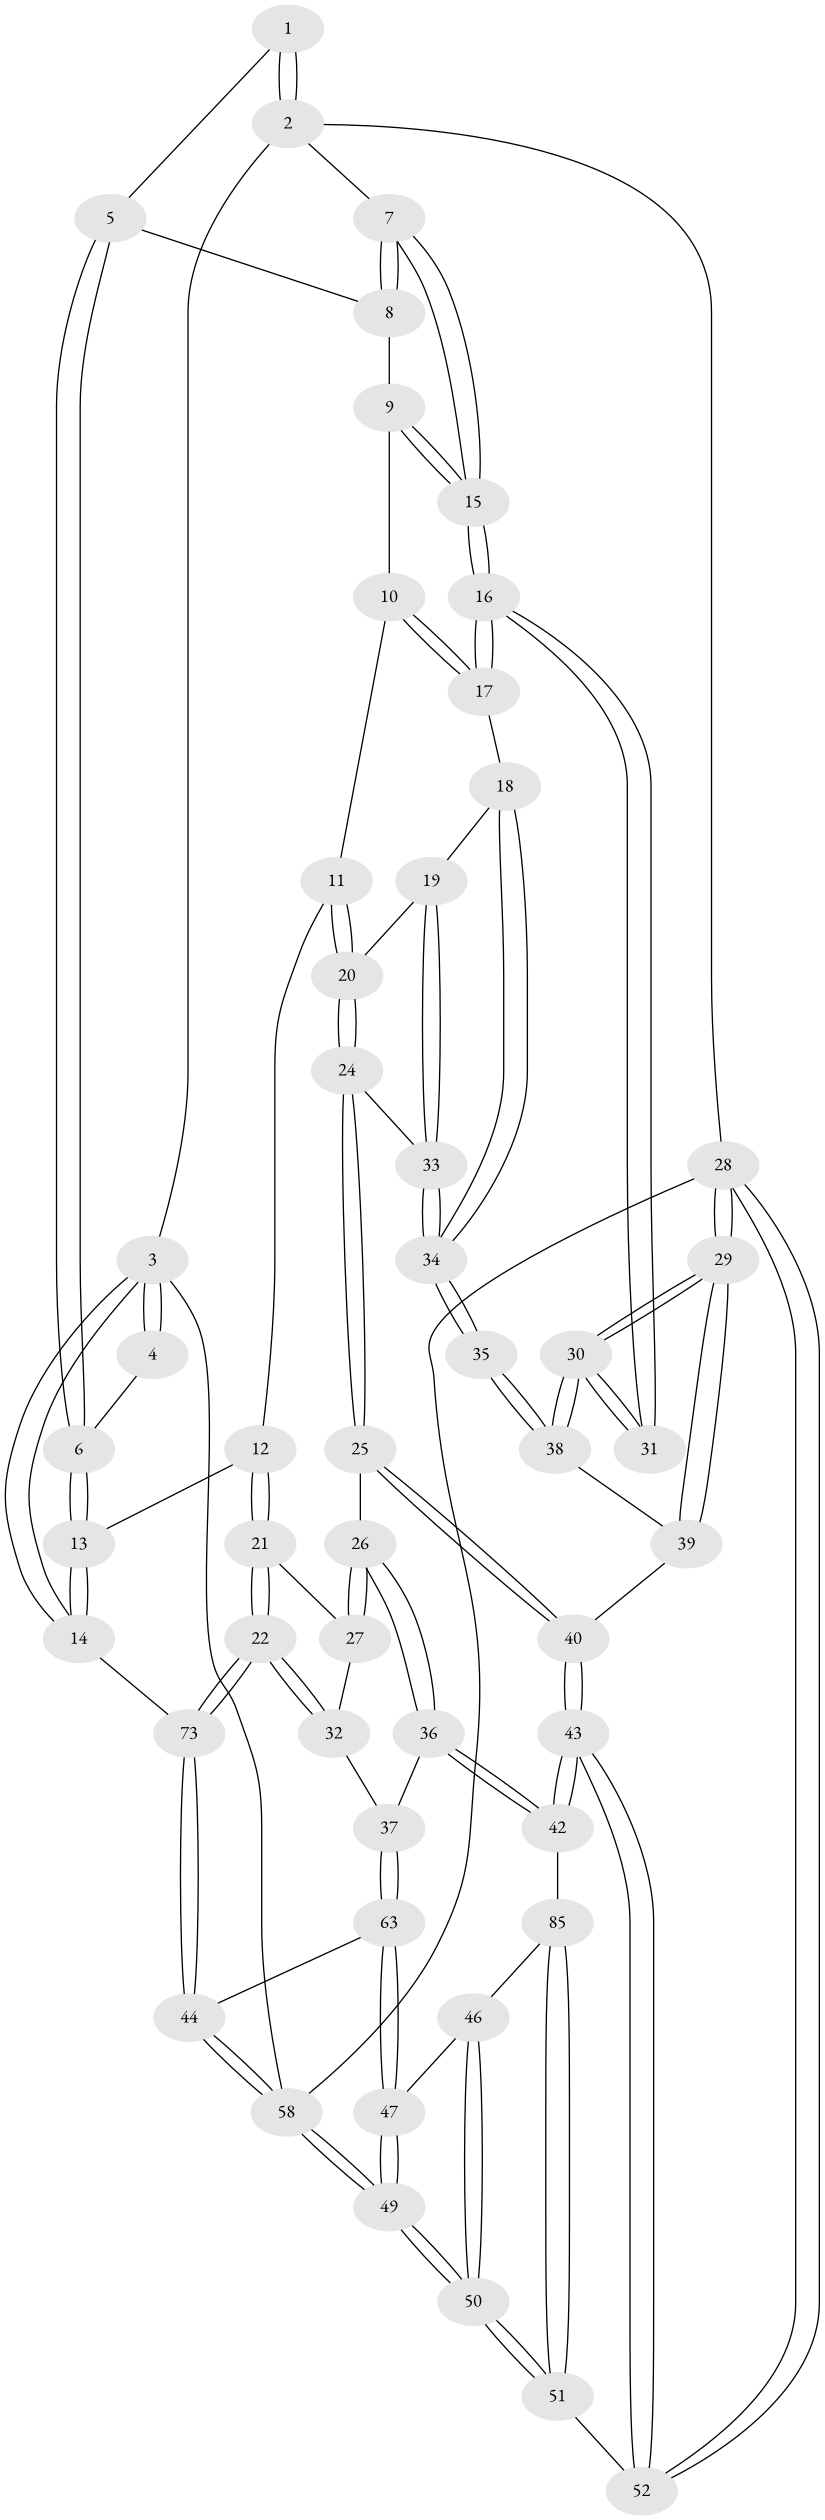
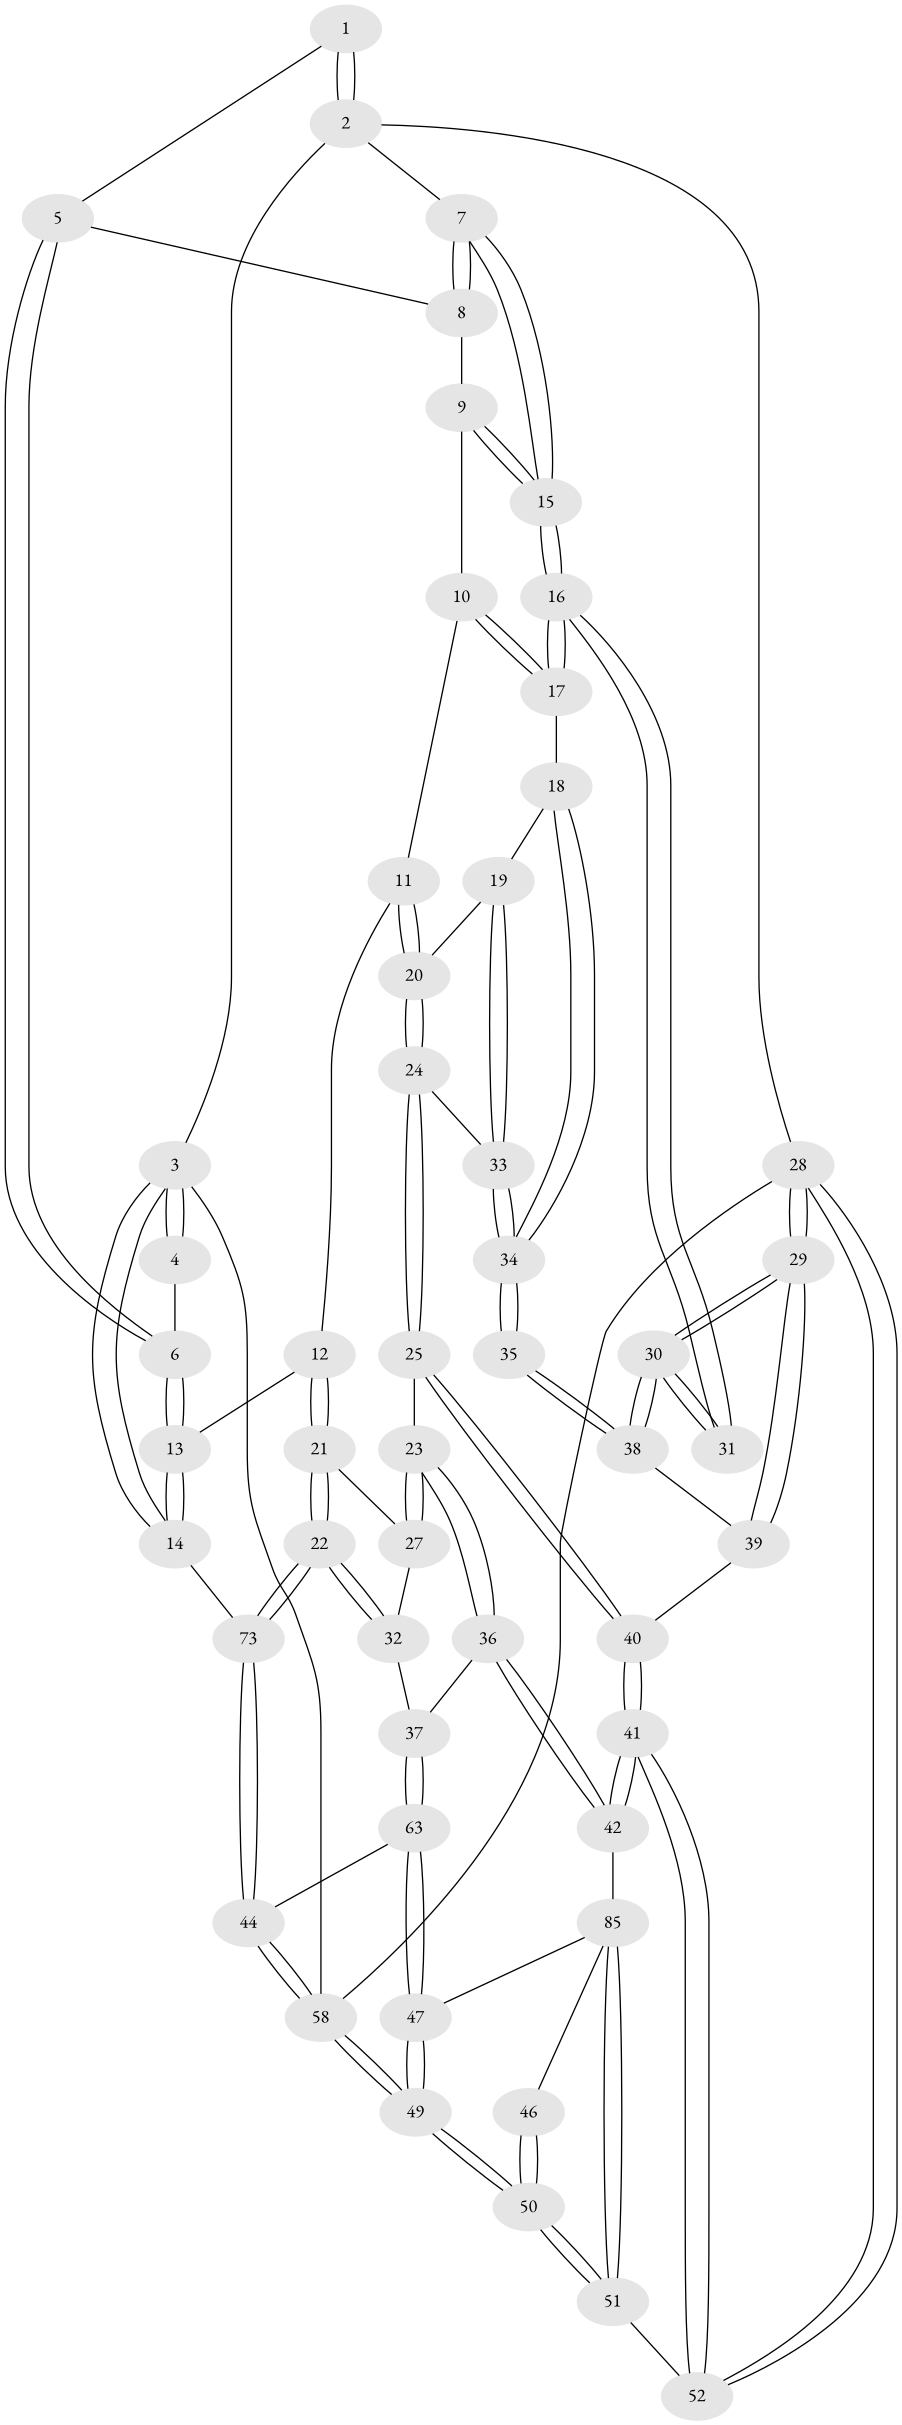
node "26": label "26" -> "23"
node "43": label "43" -> "41"
edge "46" -- "47": now "85" -- "47"
